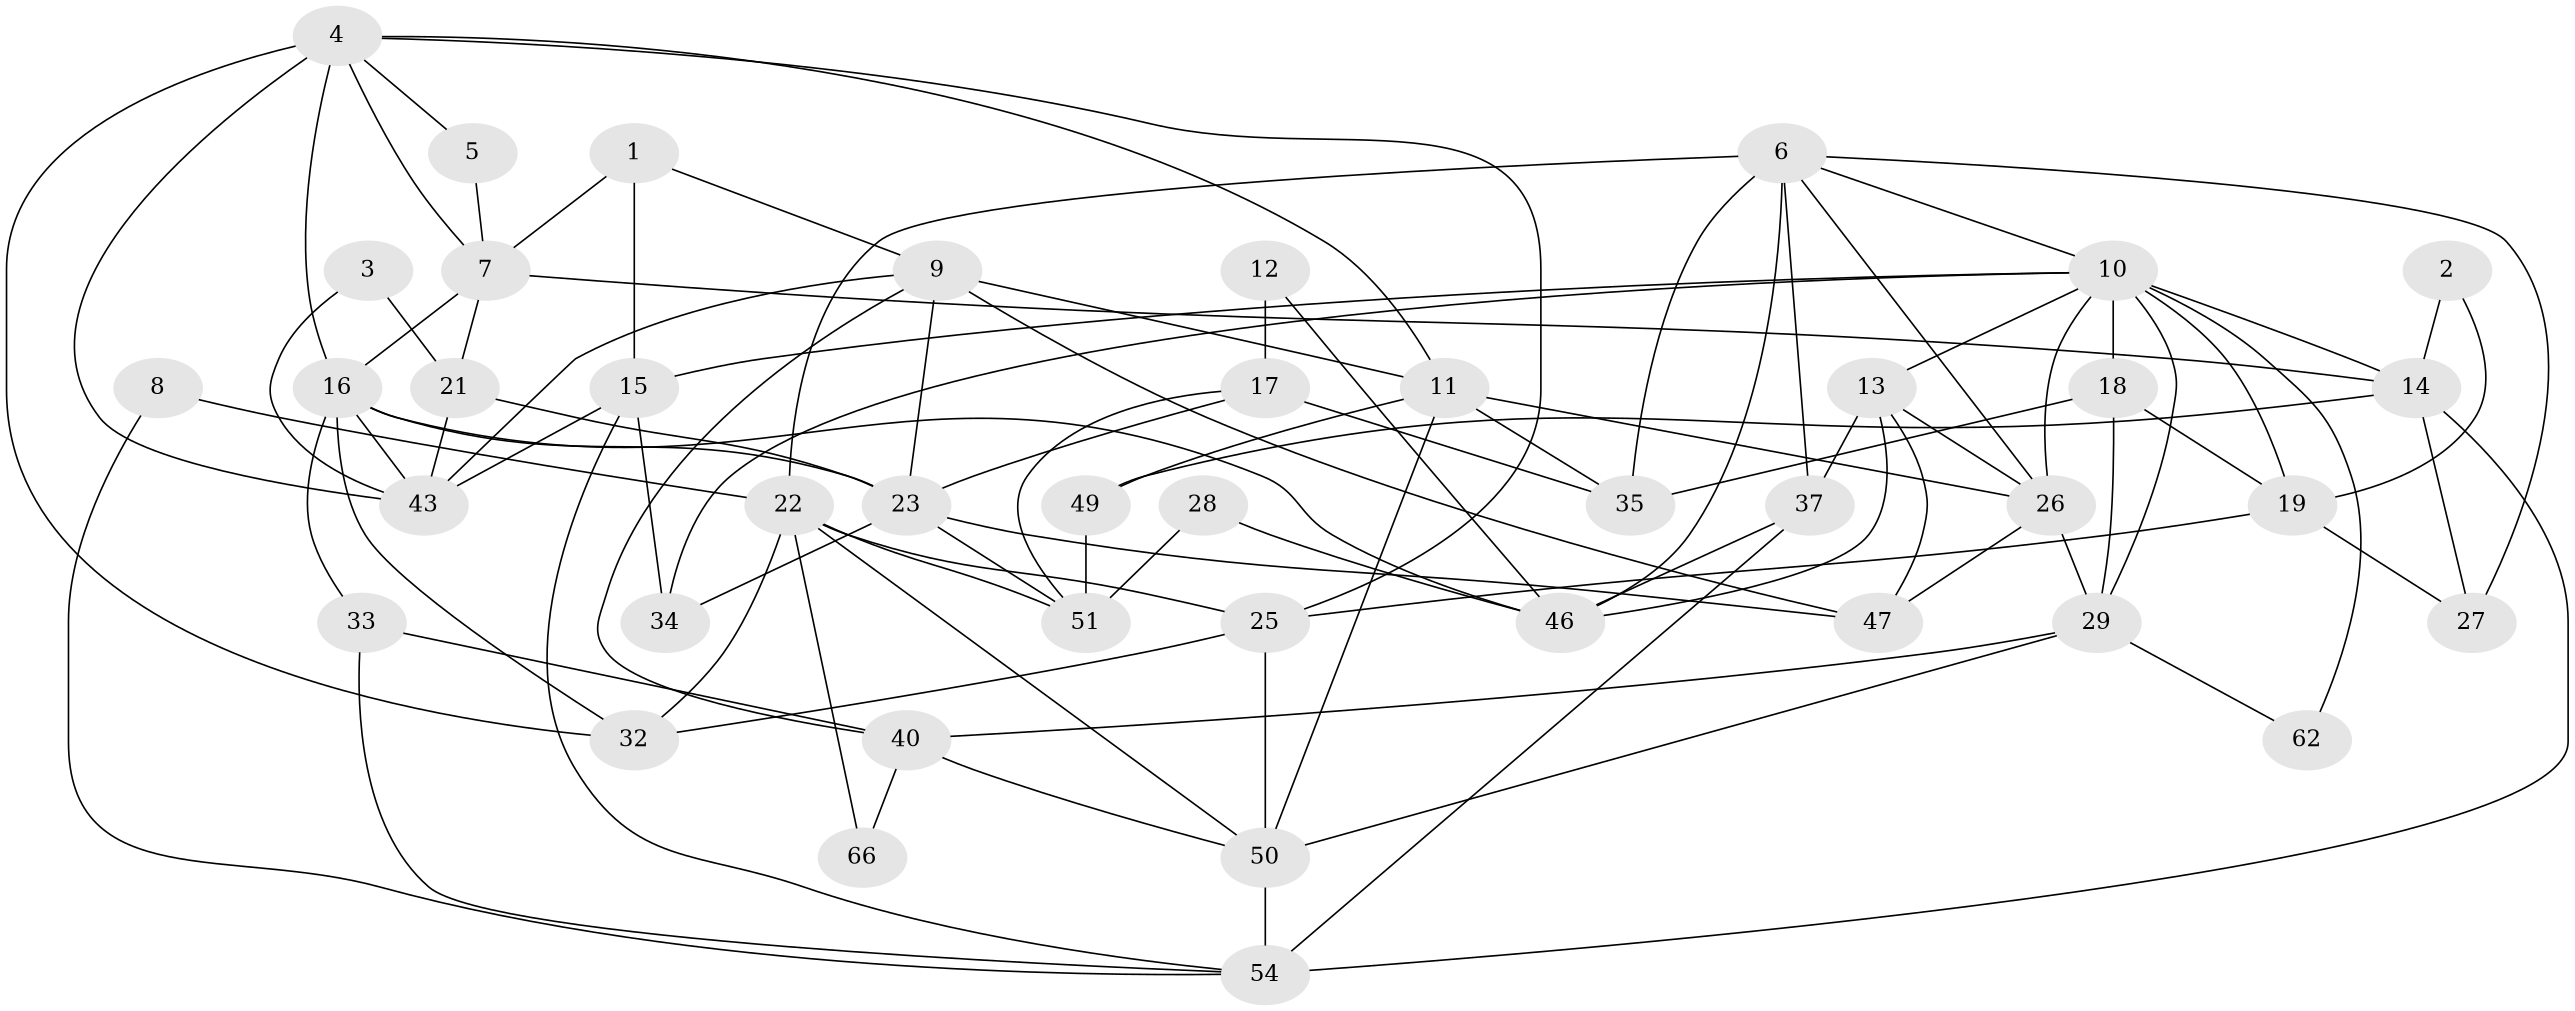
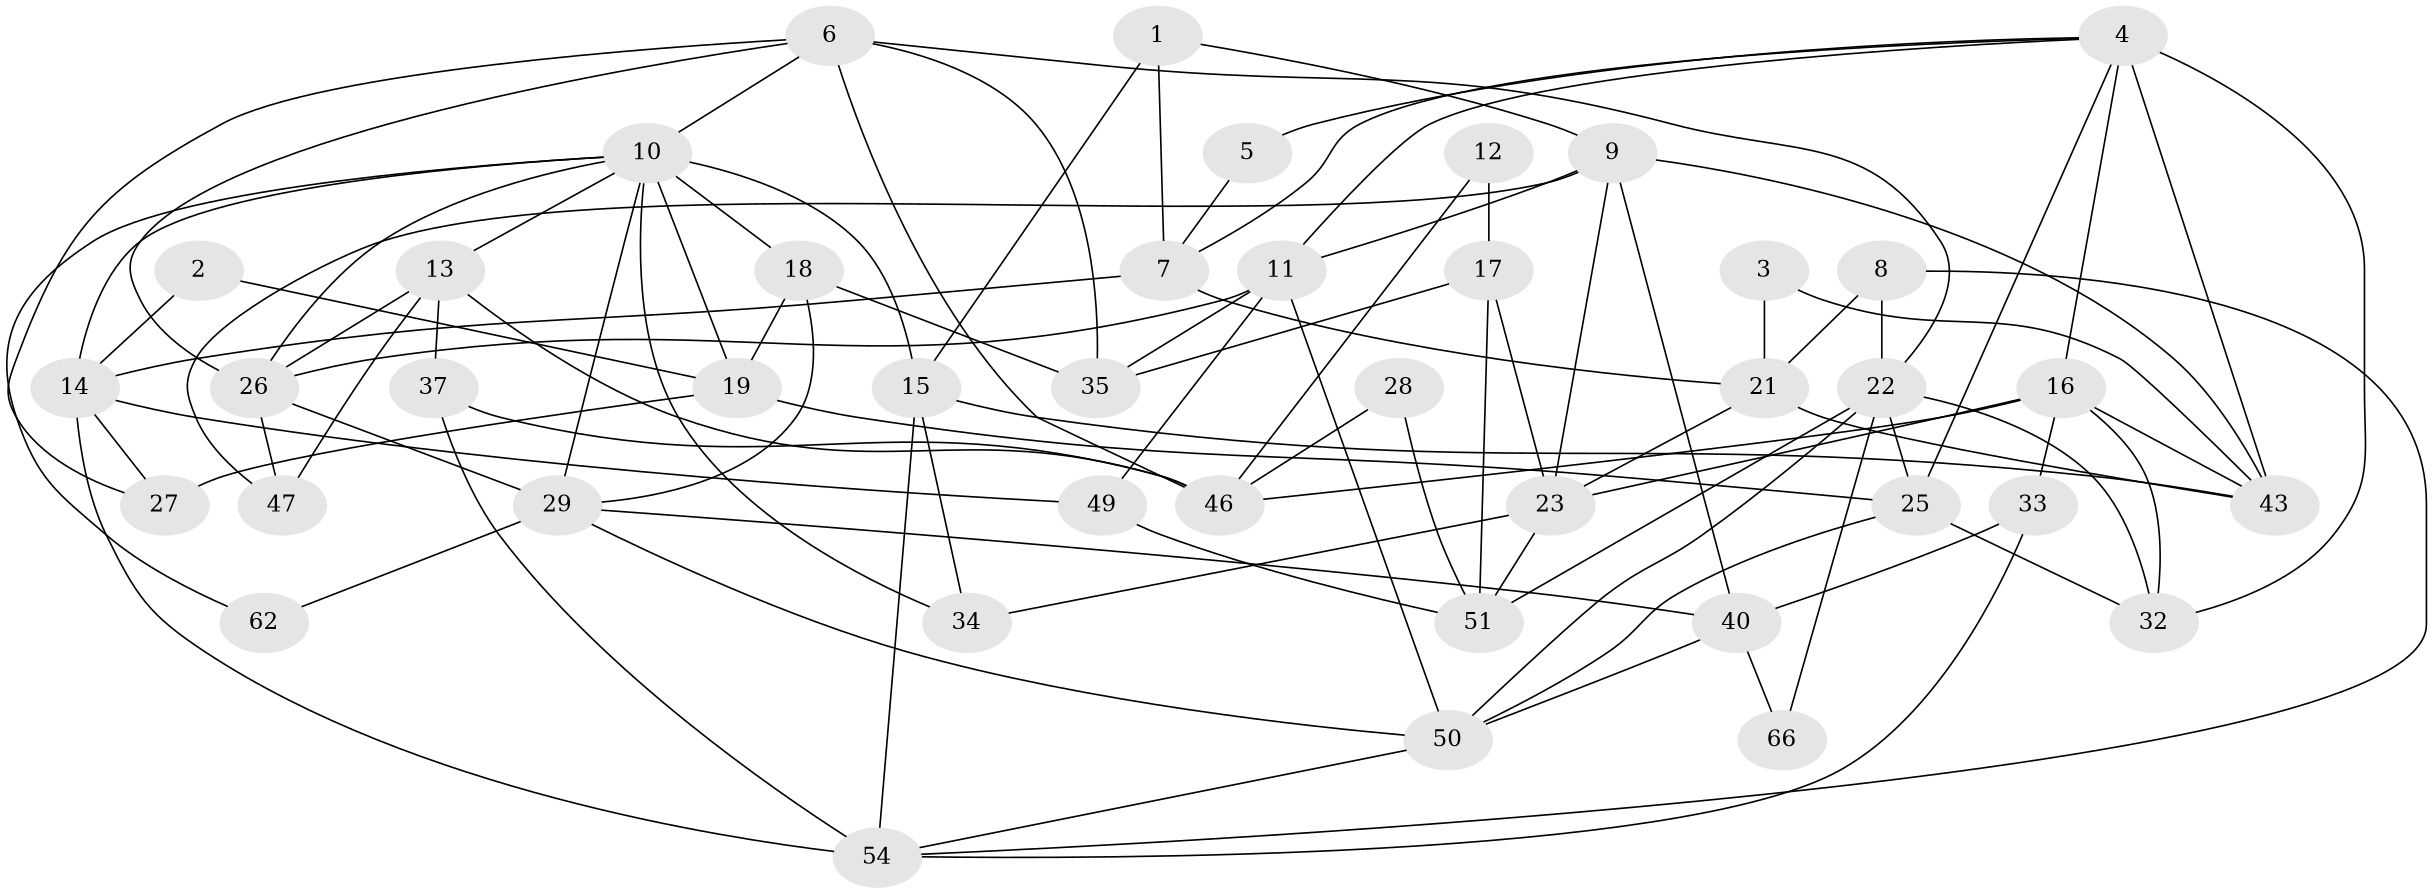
edge "7" -- "16": removed
edge "6" -- "37": removed
edge "8" -- "21": added
edge "23" -- "47": removed
